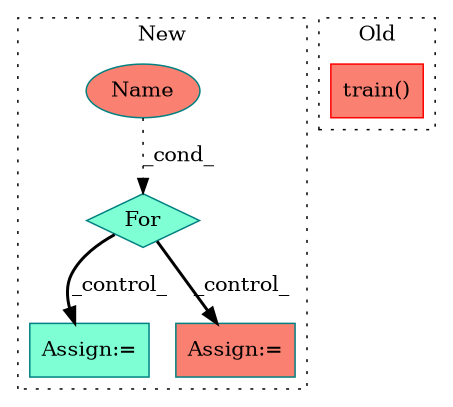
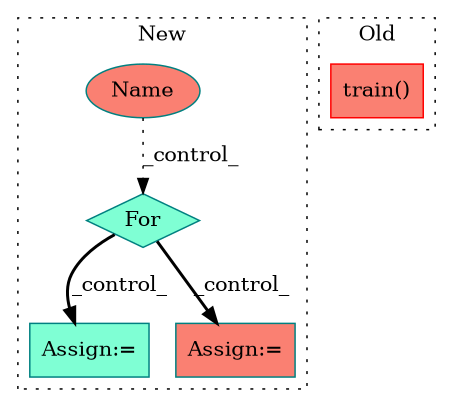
edge "Name" -> "For": label "_cond_" -> "_control_"
